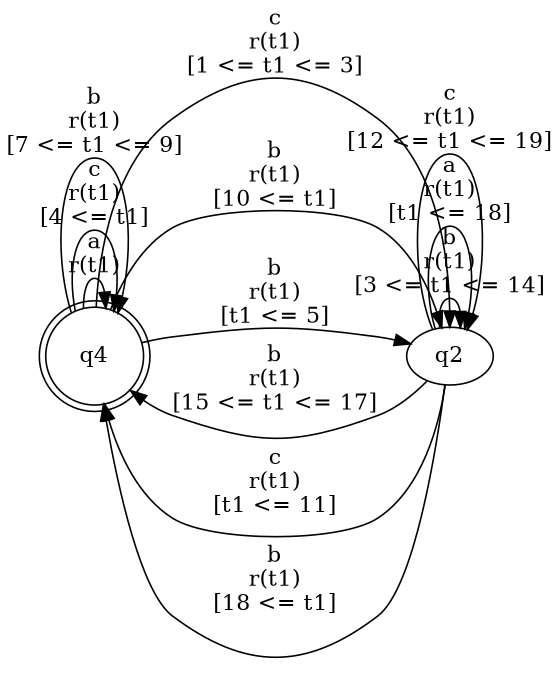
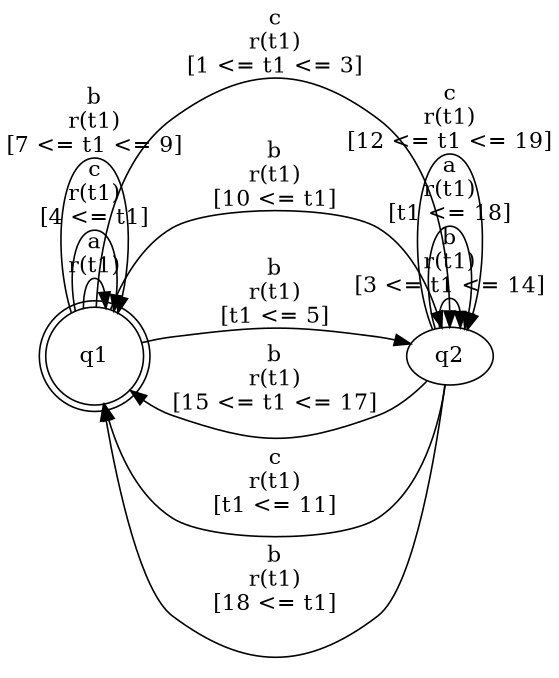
node "q4": label "q4" -> "q1"
